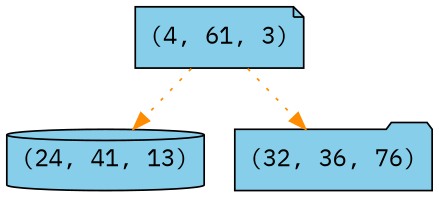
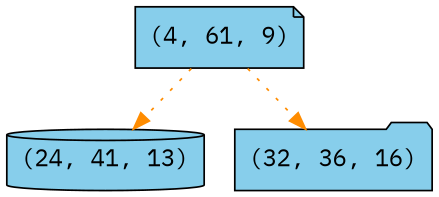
node "(4, 61, 3)": label "(4, 61, 3)" -> "(4, 61, 9)"
node "(32, 36, 76)": label "(32, 36, 76)" -> "(32, 36, 16)"
